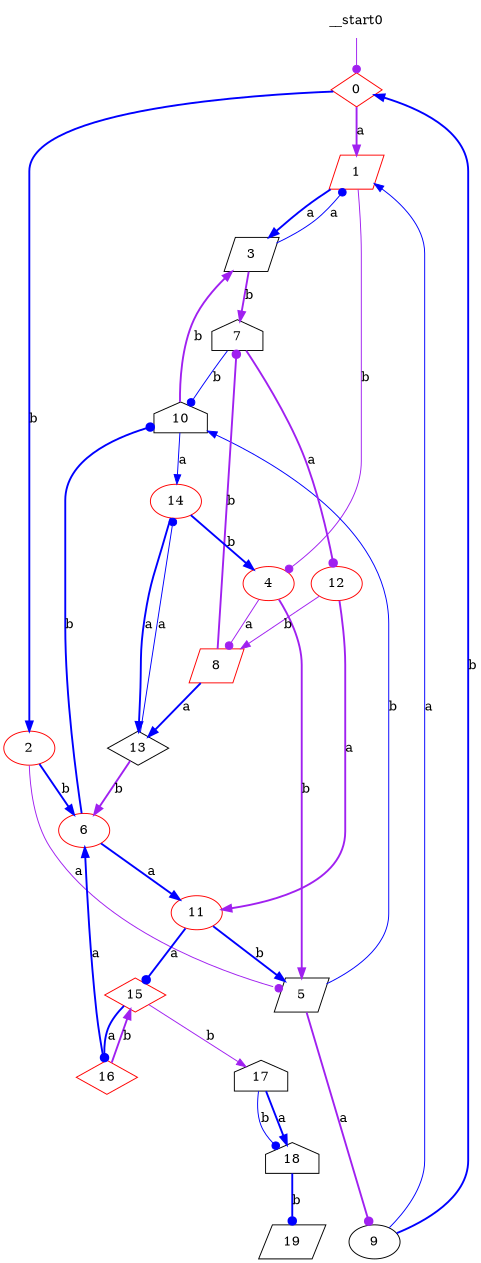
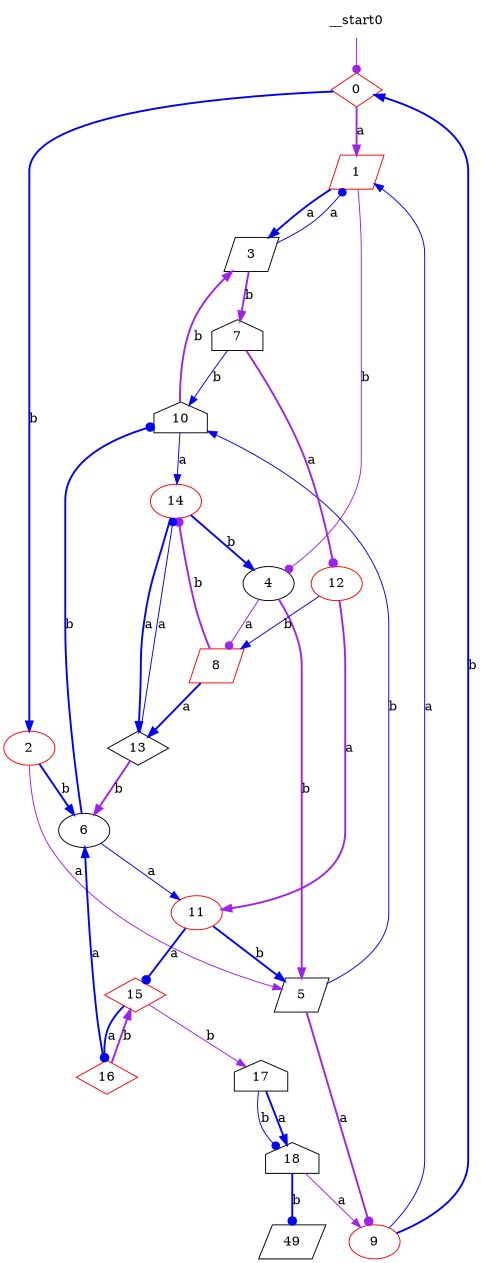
edge "7" -> "10": arrowhead dot -> normal
edge "8" -> "7": now "8" -> "14"
node "4": color red -> black
edge "12" -> "8": color purple -> blue
node "6": color red -> black
edge "6" -> "11": style bold -> solid
edge "2" -> "5": arrowhead dot -> normal
edge "18" -> "9": added, label "a"
node "19": label "19" -> "49"
node "9": color black -> red
